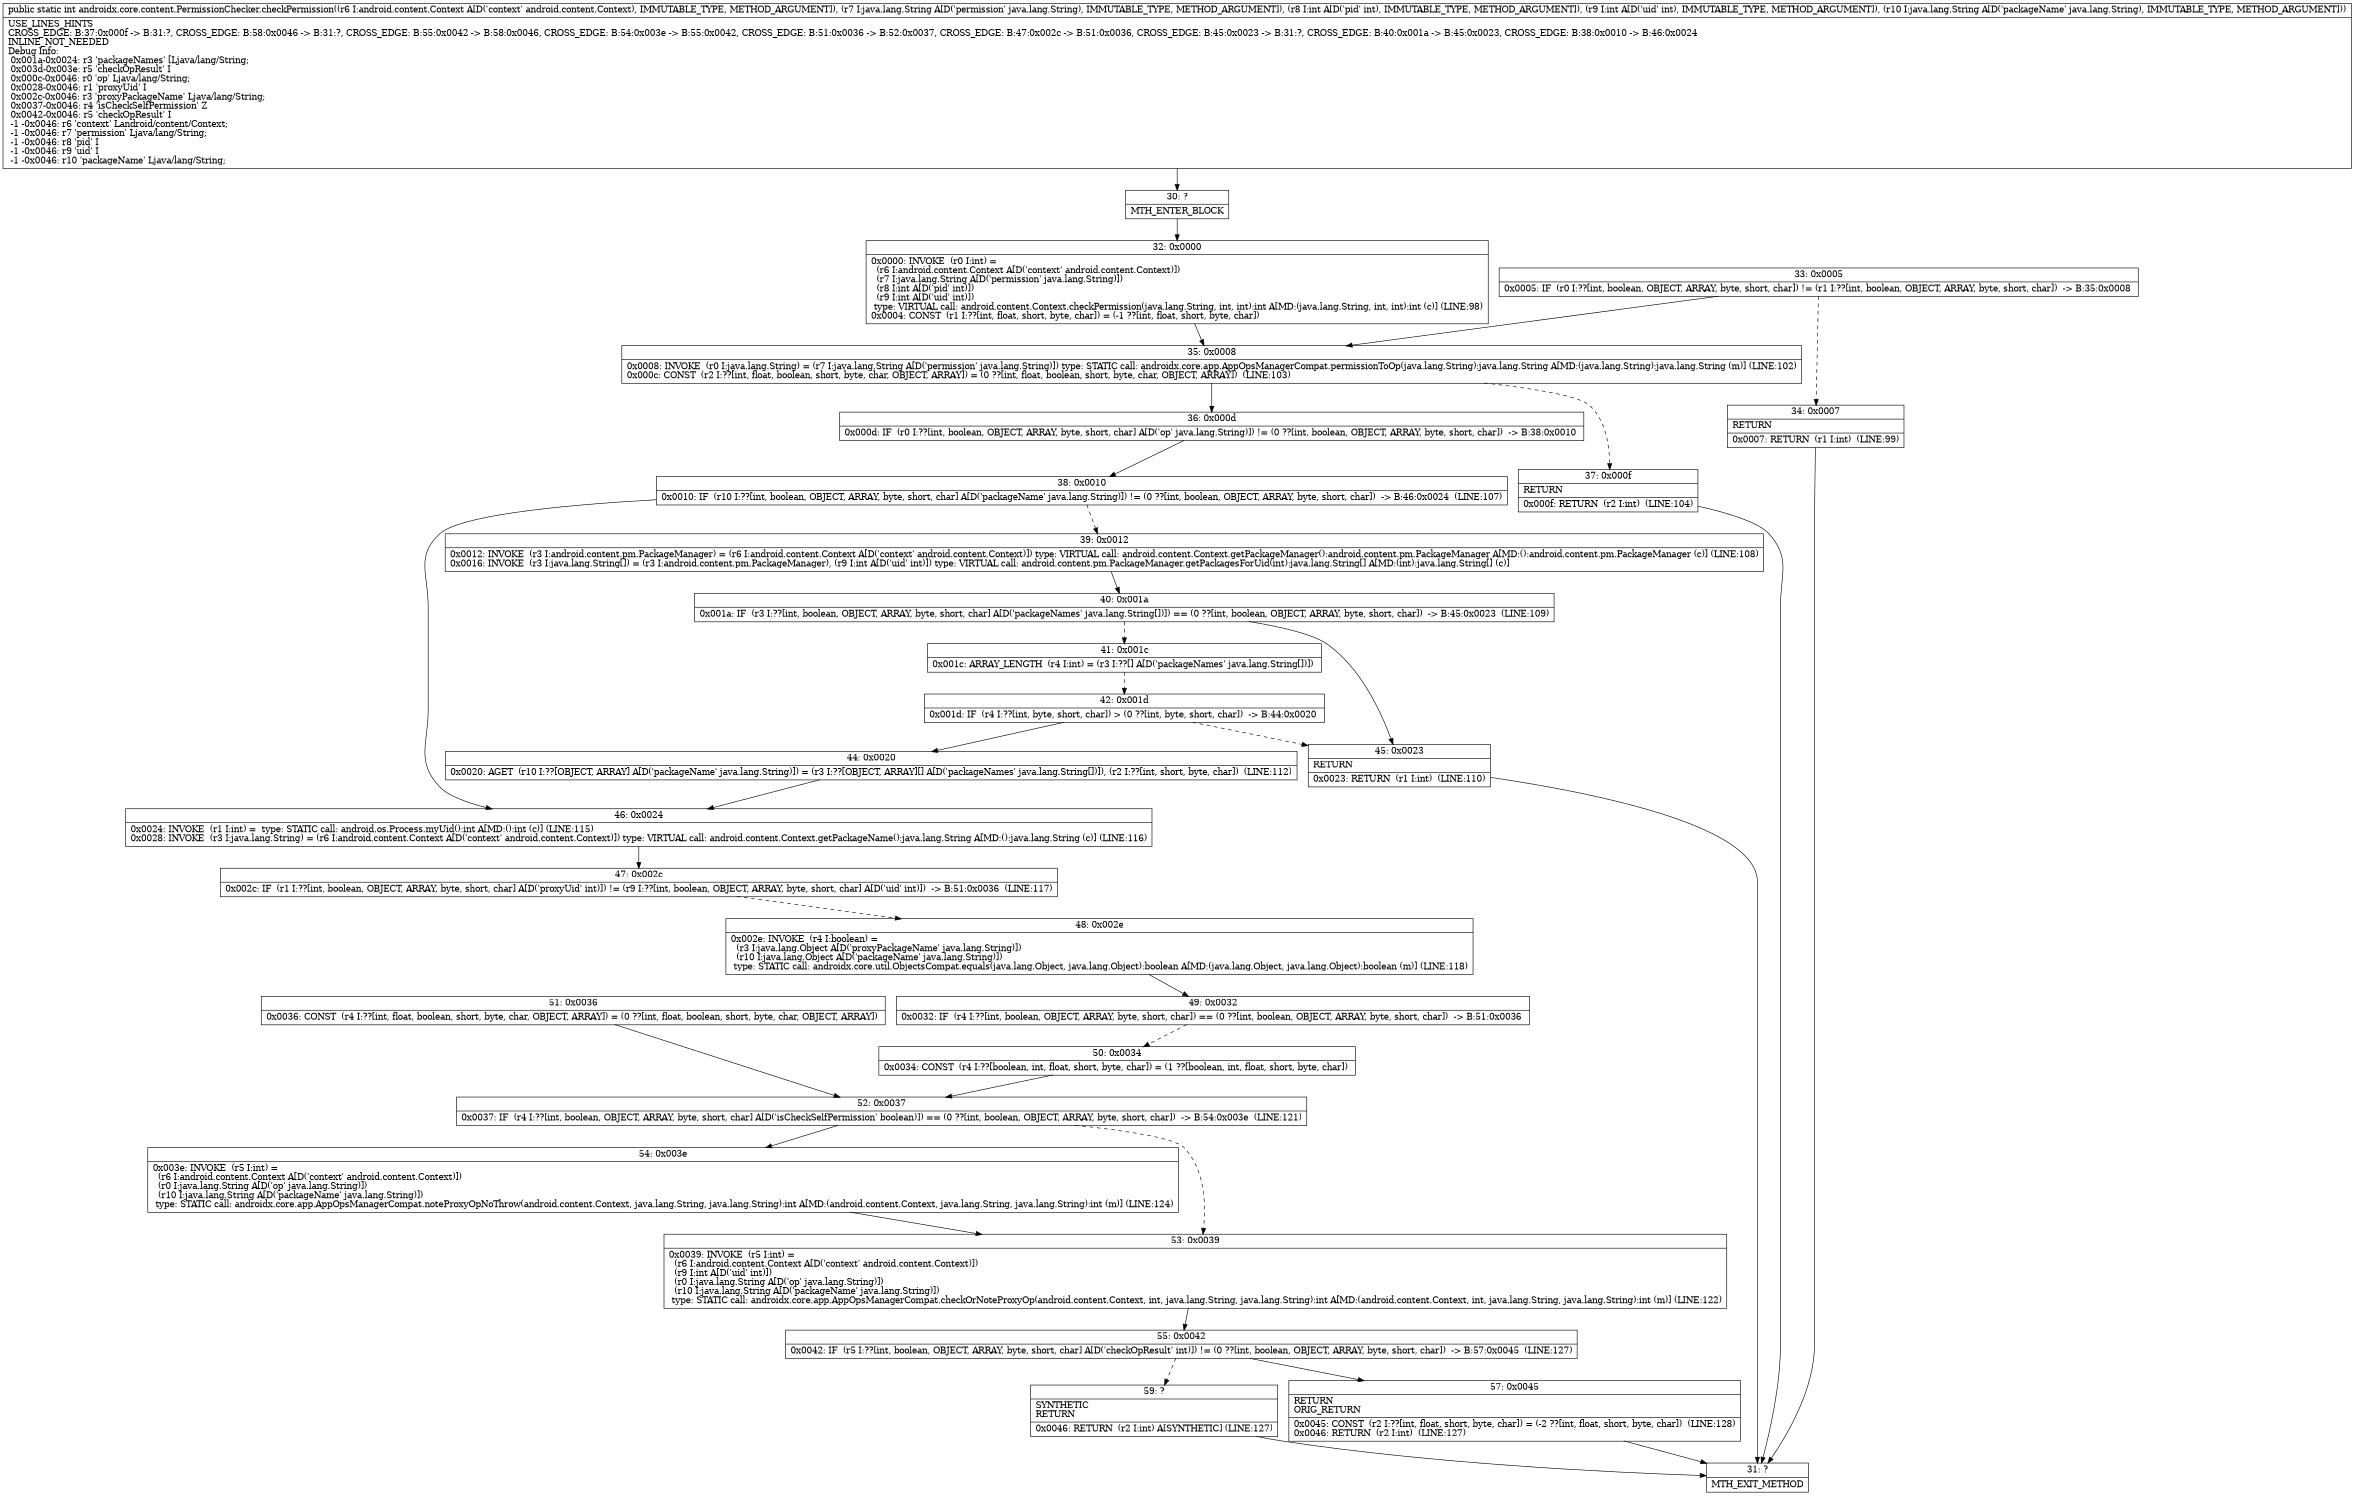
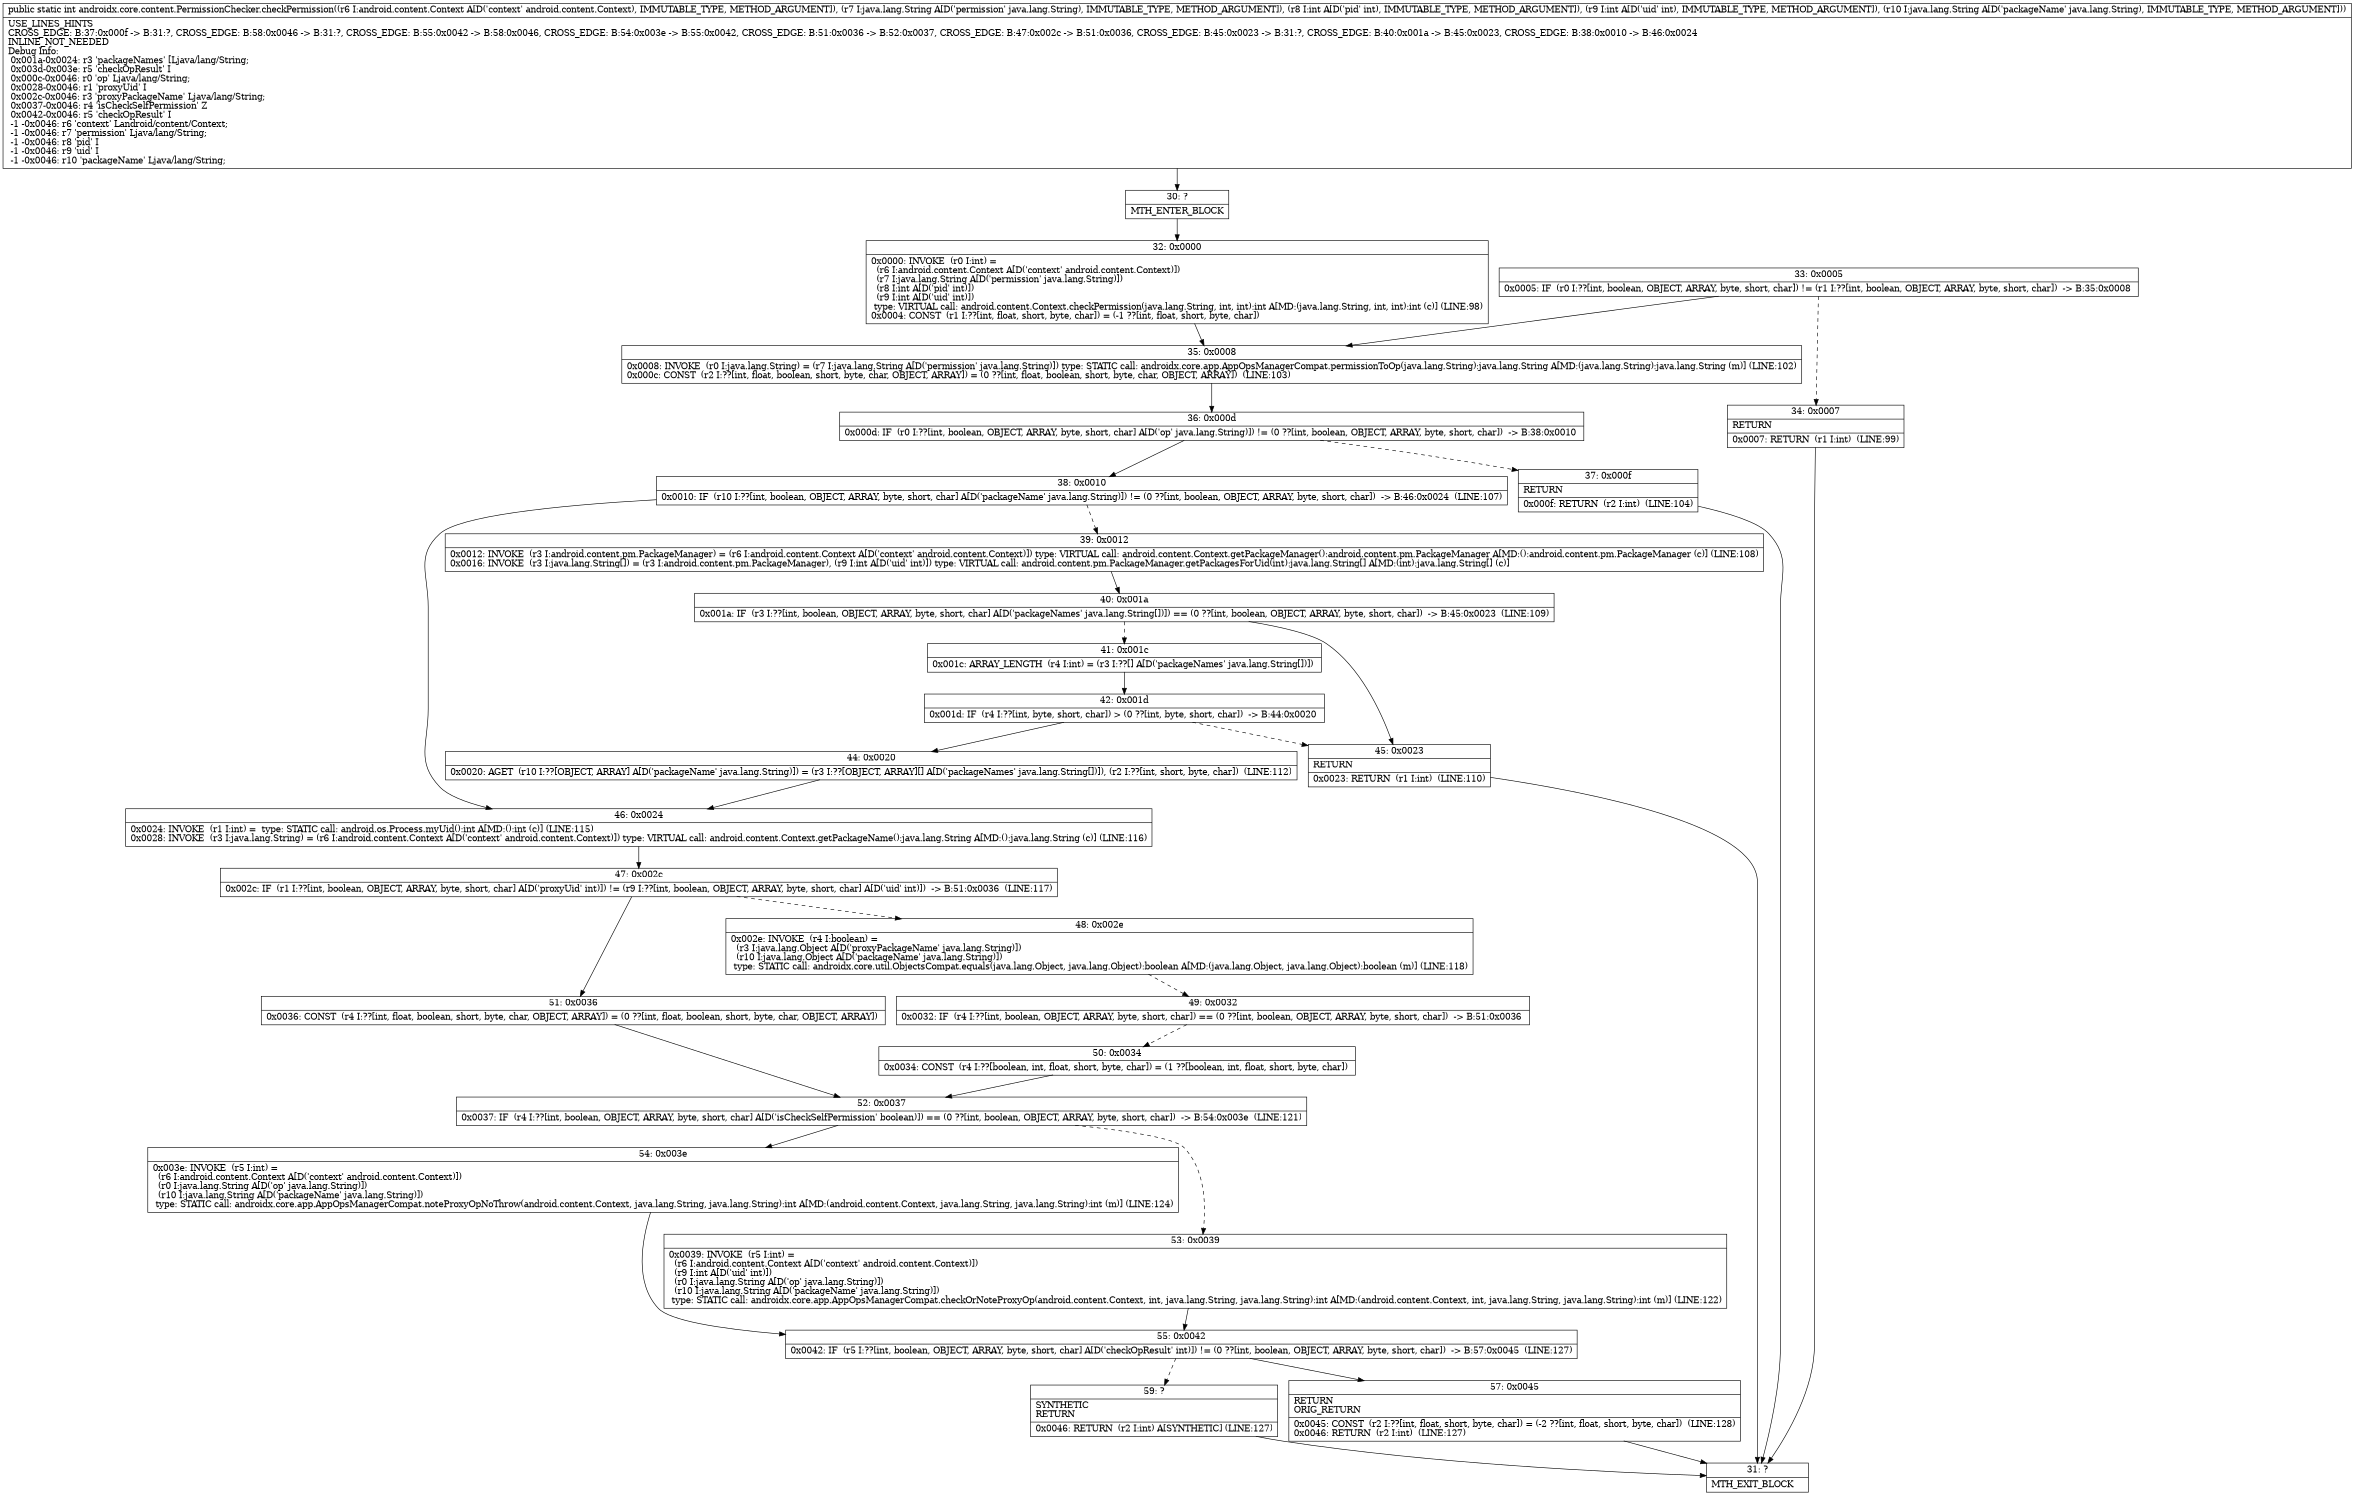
edge "35: 0x0008" -> "37: 0x000f": now "36: 0x000d" -> "37: 0x000f"
edge "41: 0x001c" -> "42: 0x001d": style dashed -> solid
edge "47: 0x002c" -> "51: 0x0036": added
edge "48: 0x002e" -> "49: 0x0032": style solid -> dashed
edge "54: 0x003e" -> "53: 0x0039": now "54: 0x003e" -> "55: 0x0042"
node "31: ?": text "MTH_EXIT_METHOD" -> "MTH_EXIT_BLOCK"
